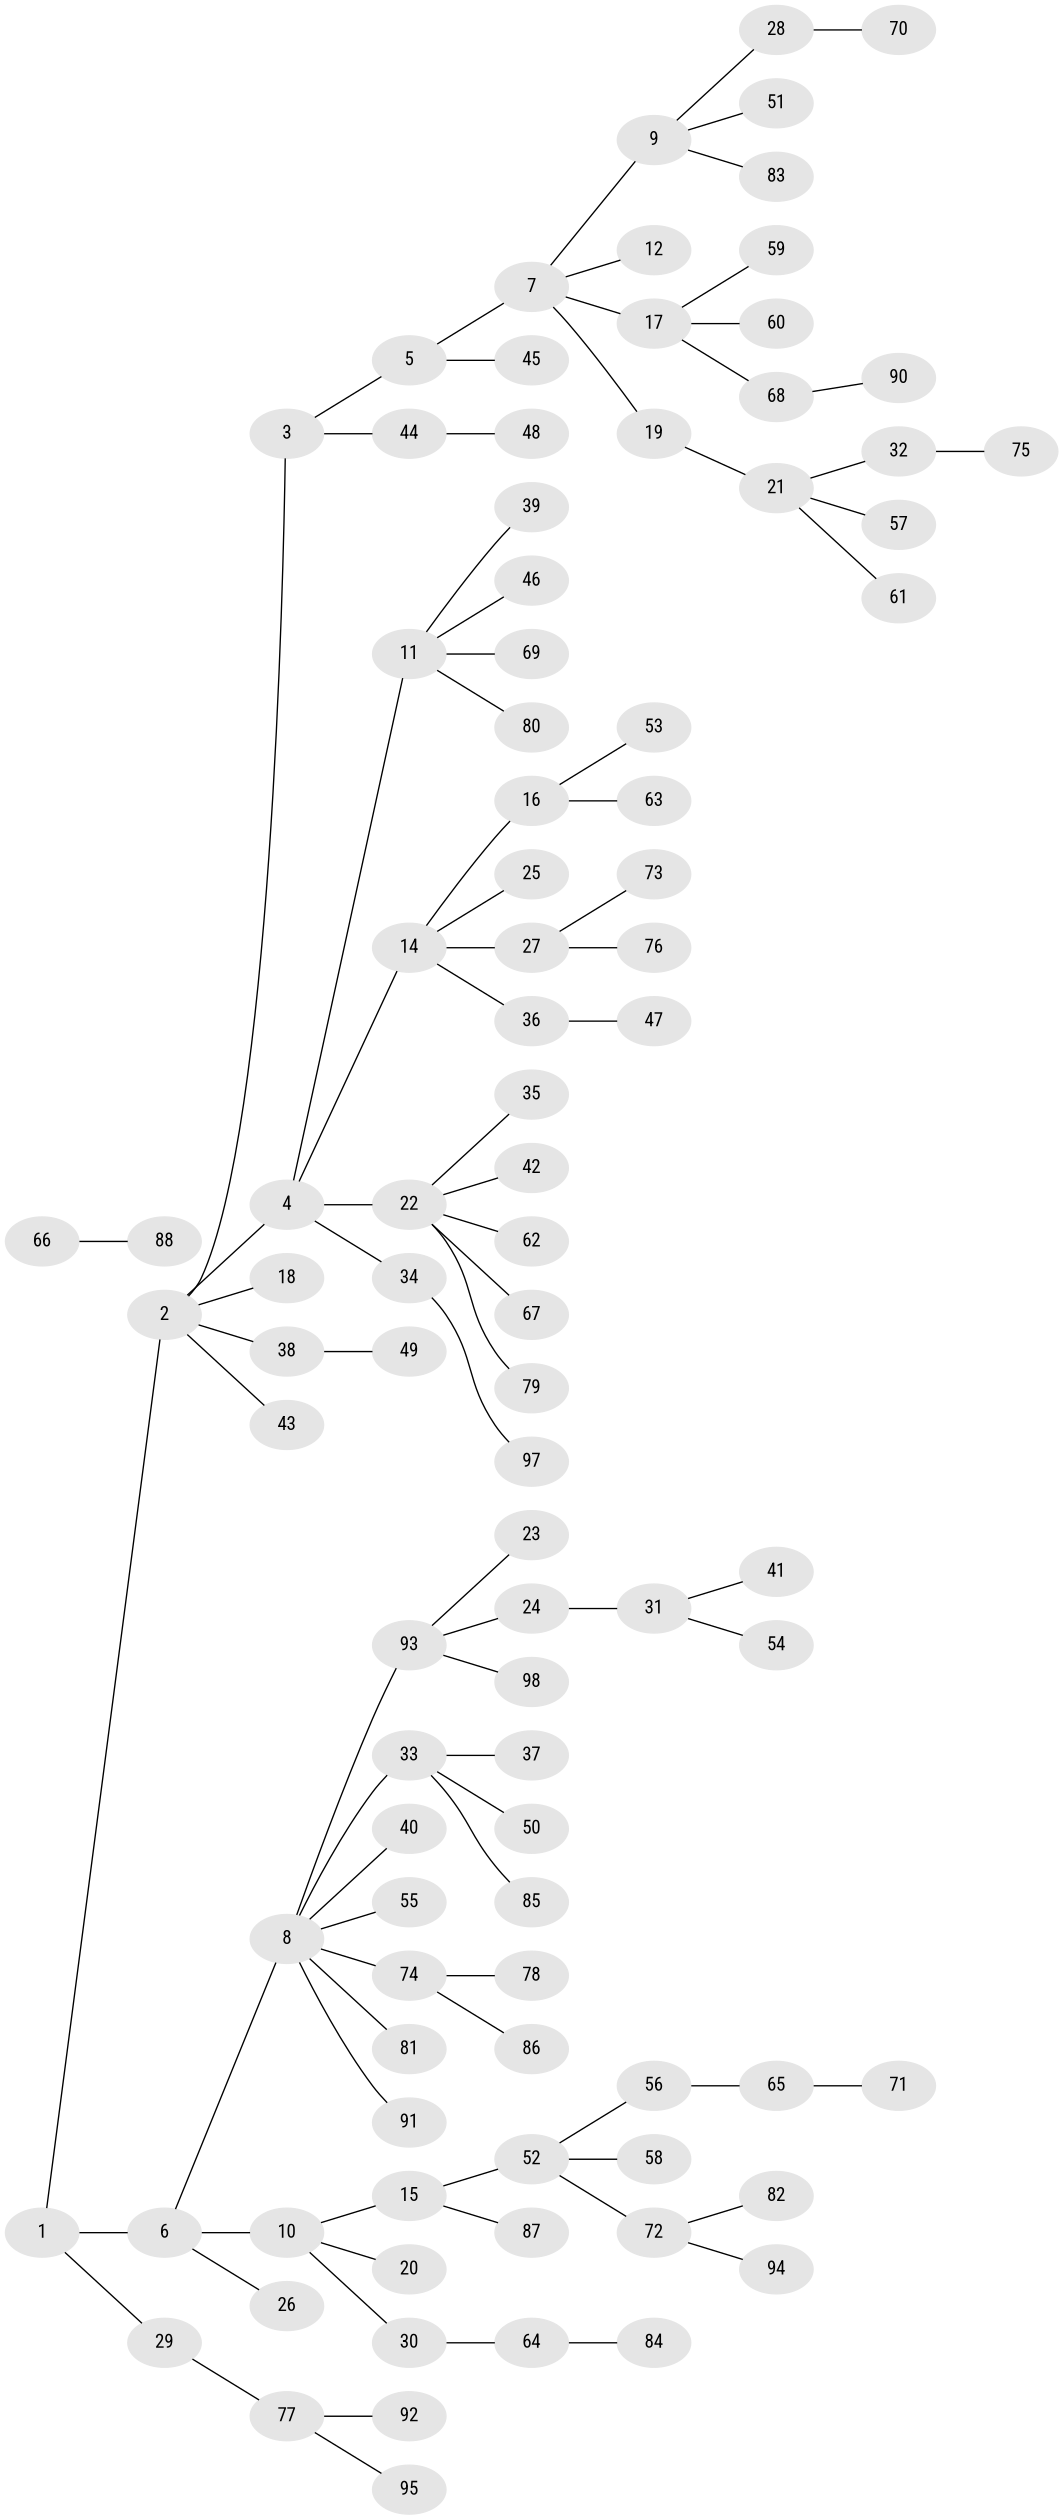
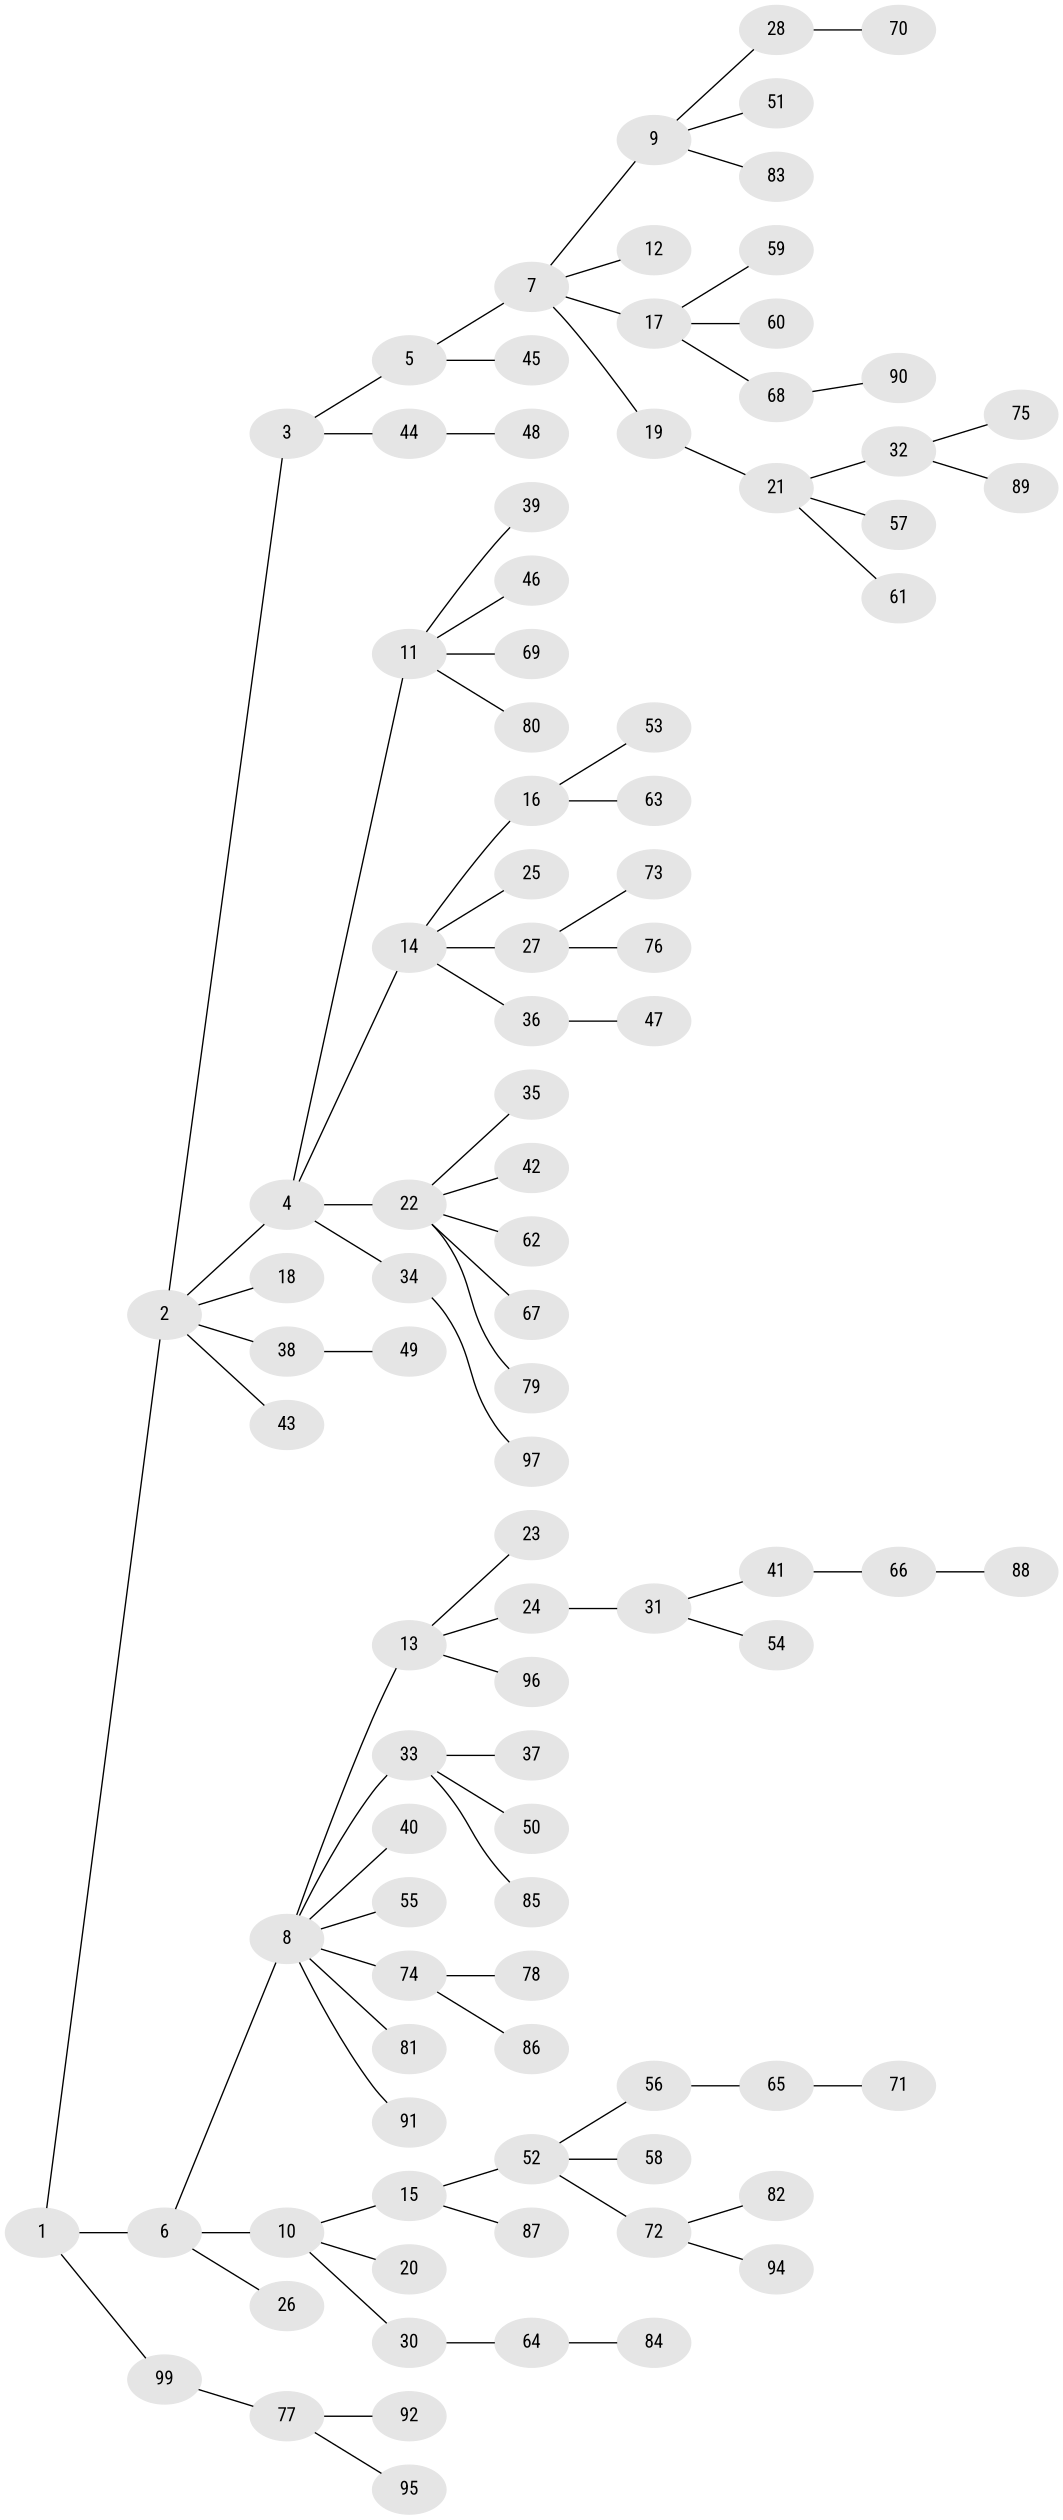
node "89": added
edge "41" -- "66": added
node "93": label "93" -> "13"
node "98": label "98" -> "96"
node "29": label "29" -> "99"
